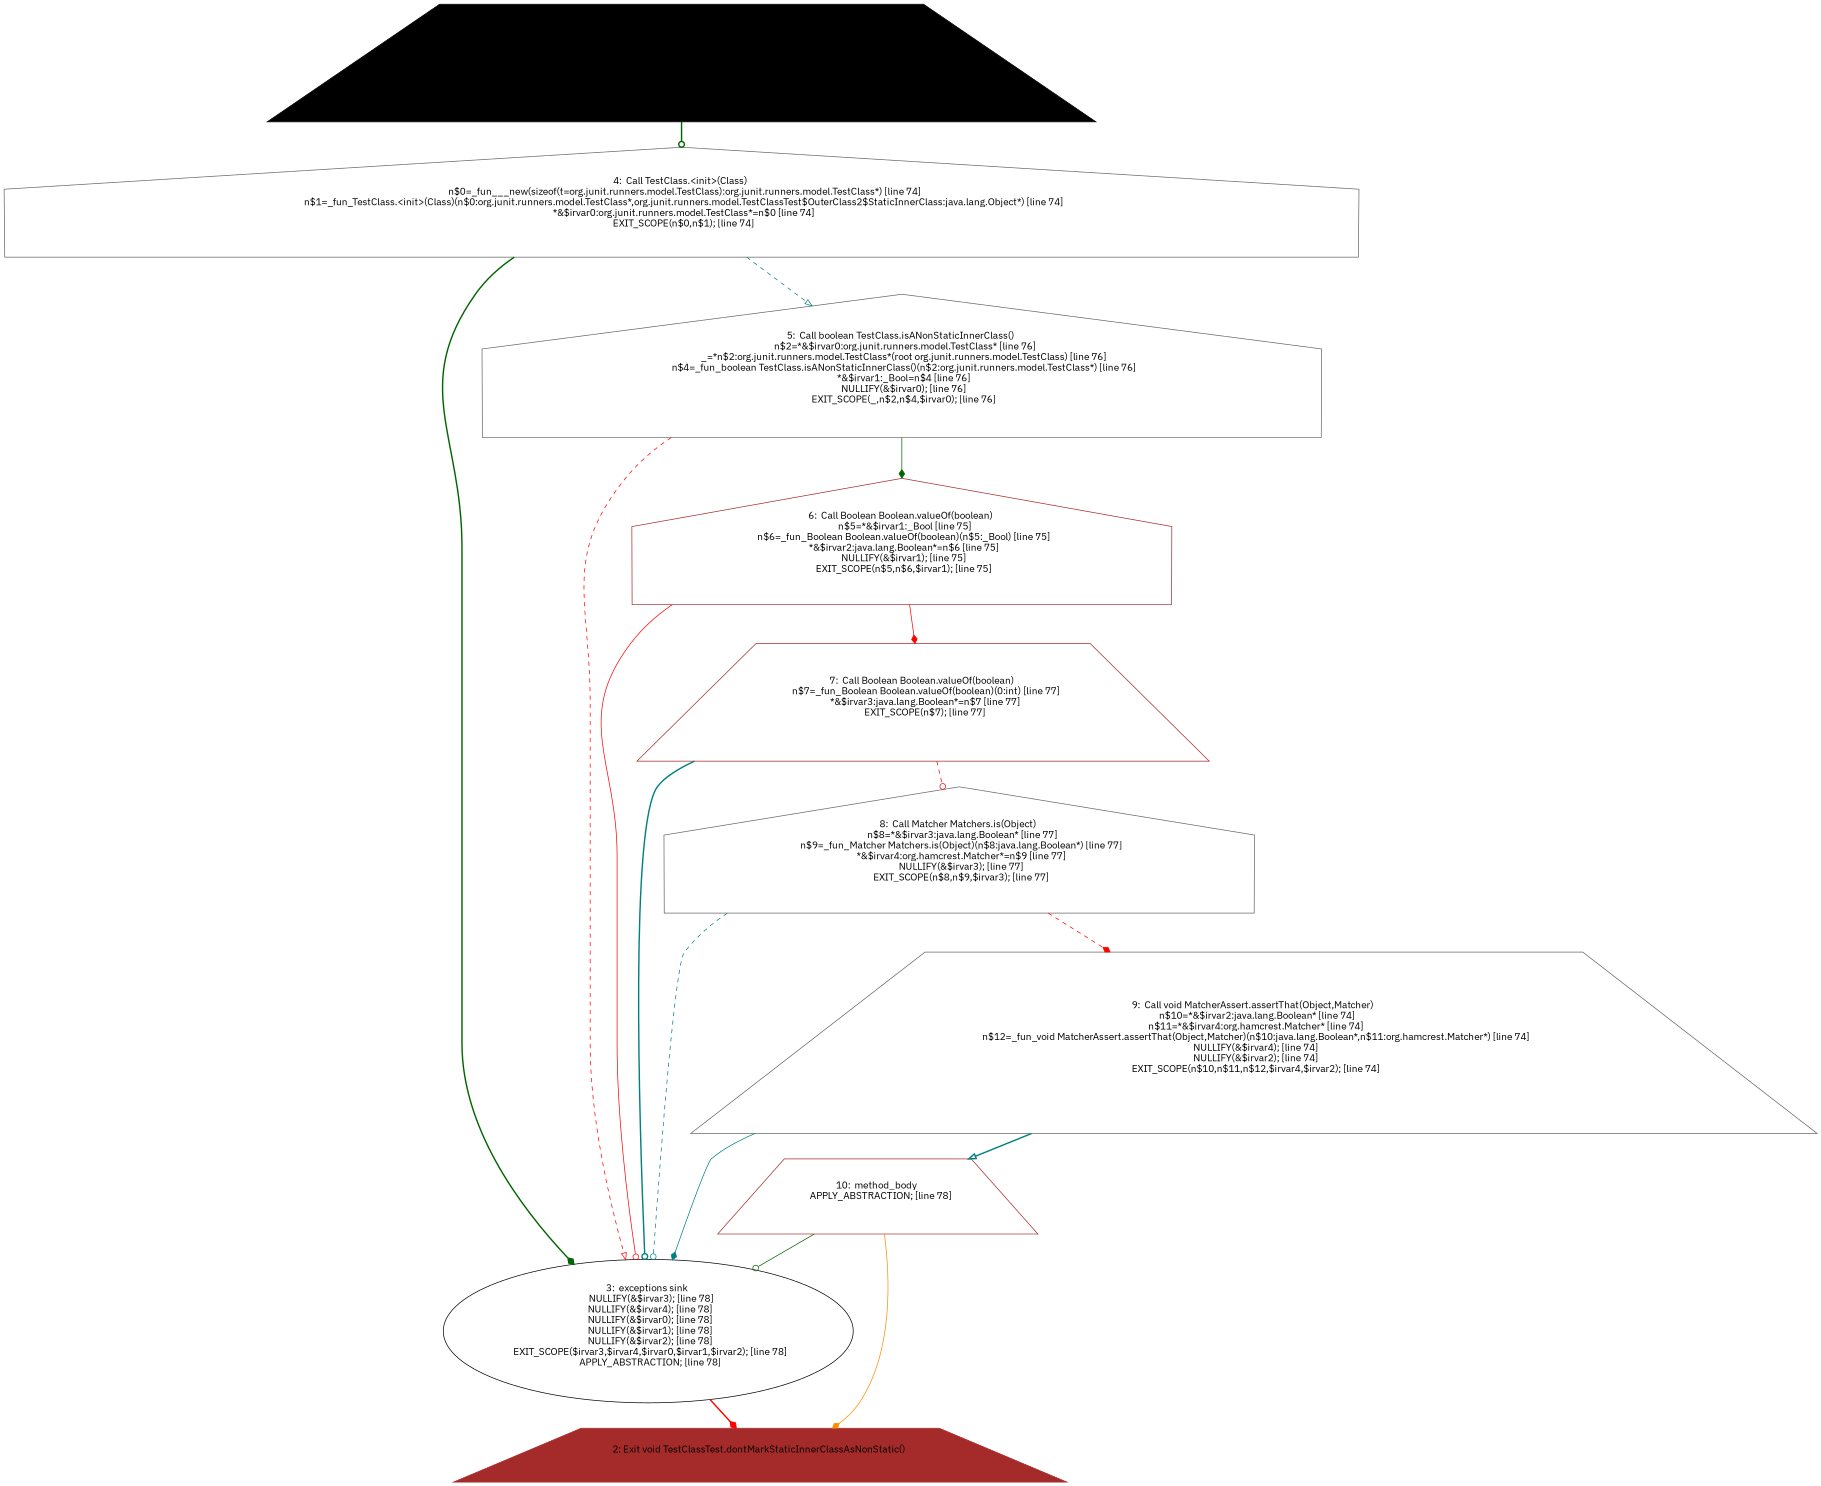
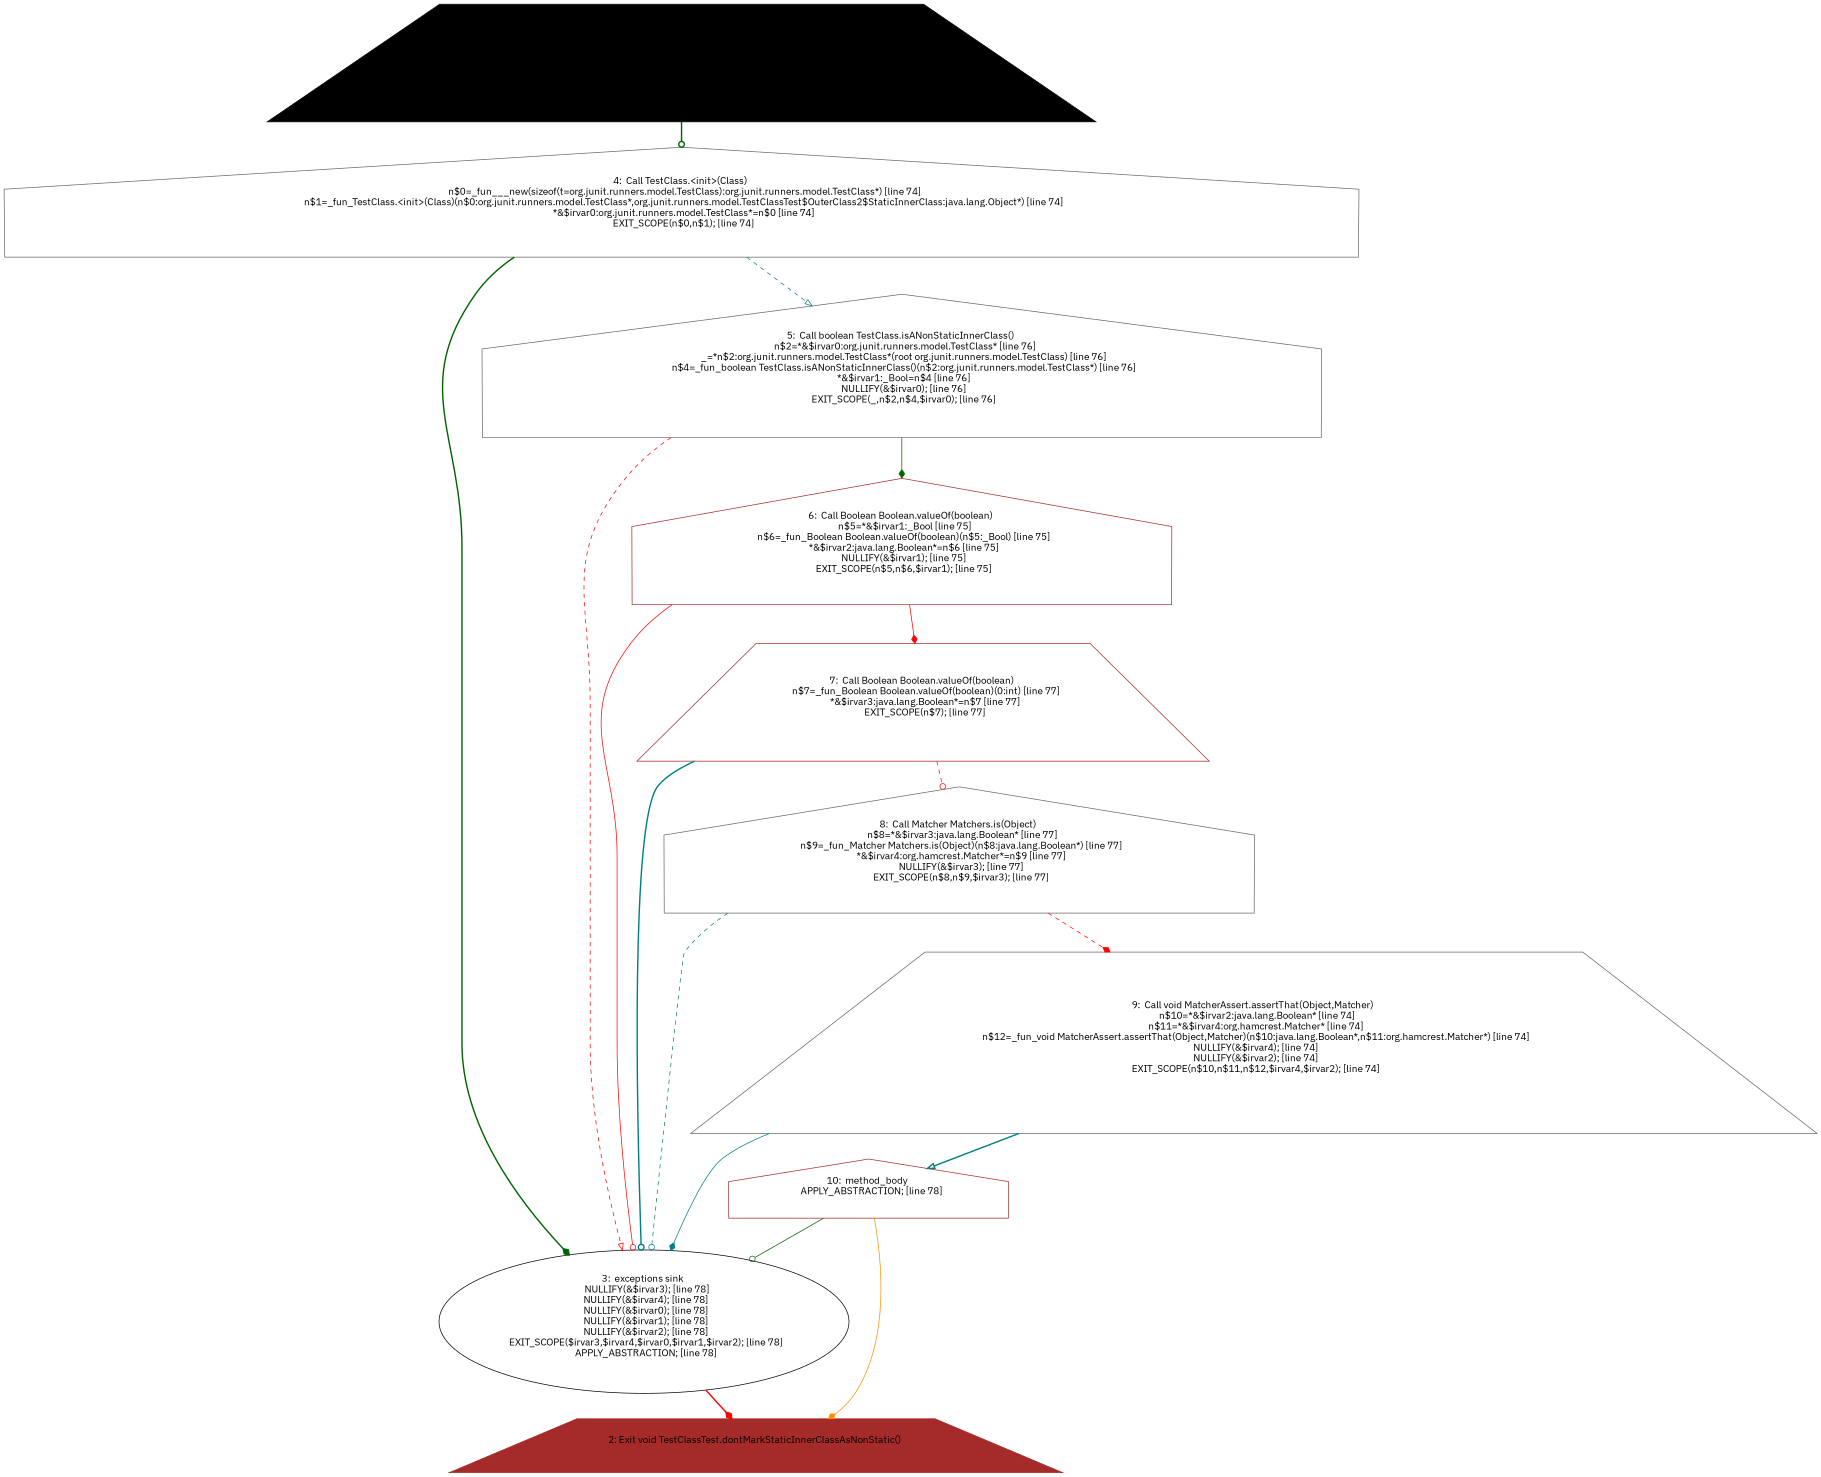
node "10:  method_body APPLY_ABSTRACTION; [line 78]": shape trapezium -> house
